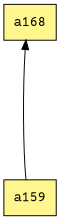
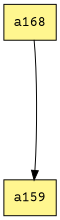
edge "a159" -> "a168": reversed
